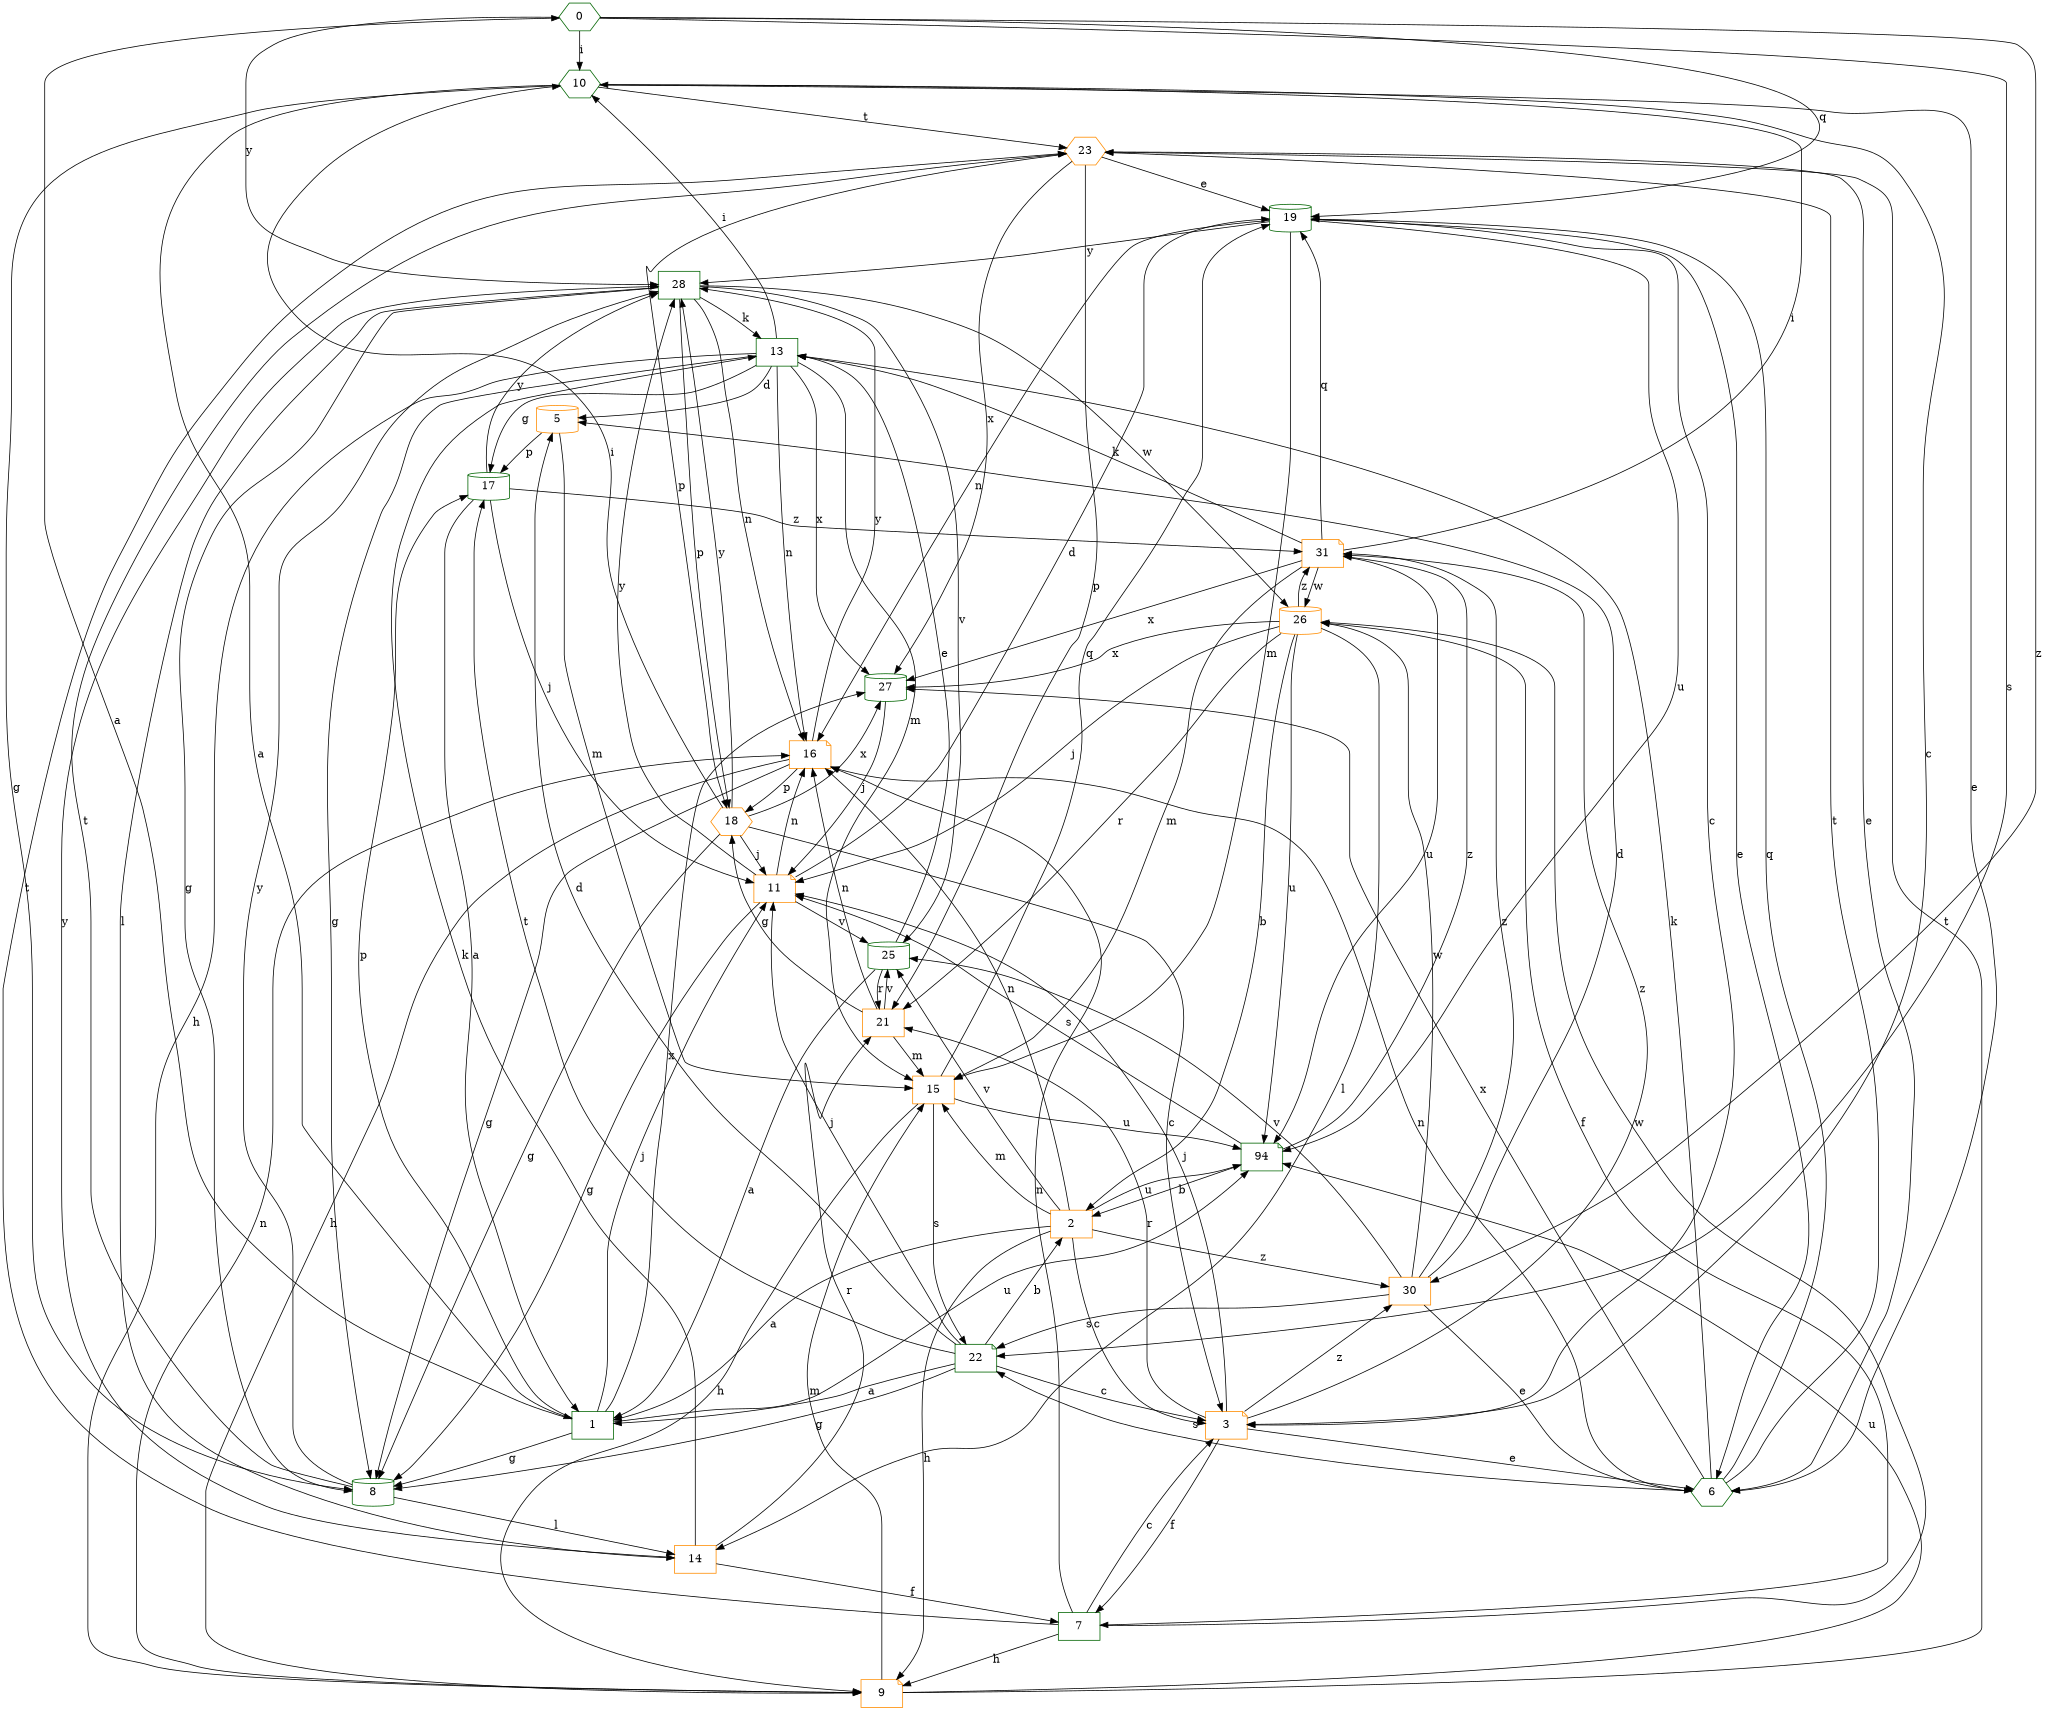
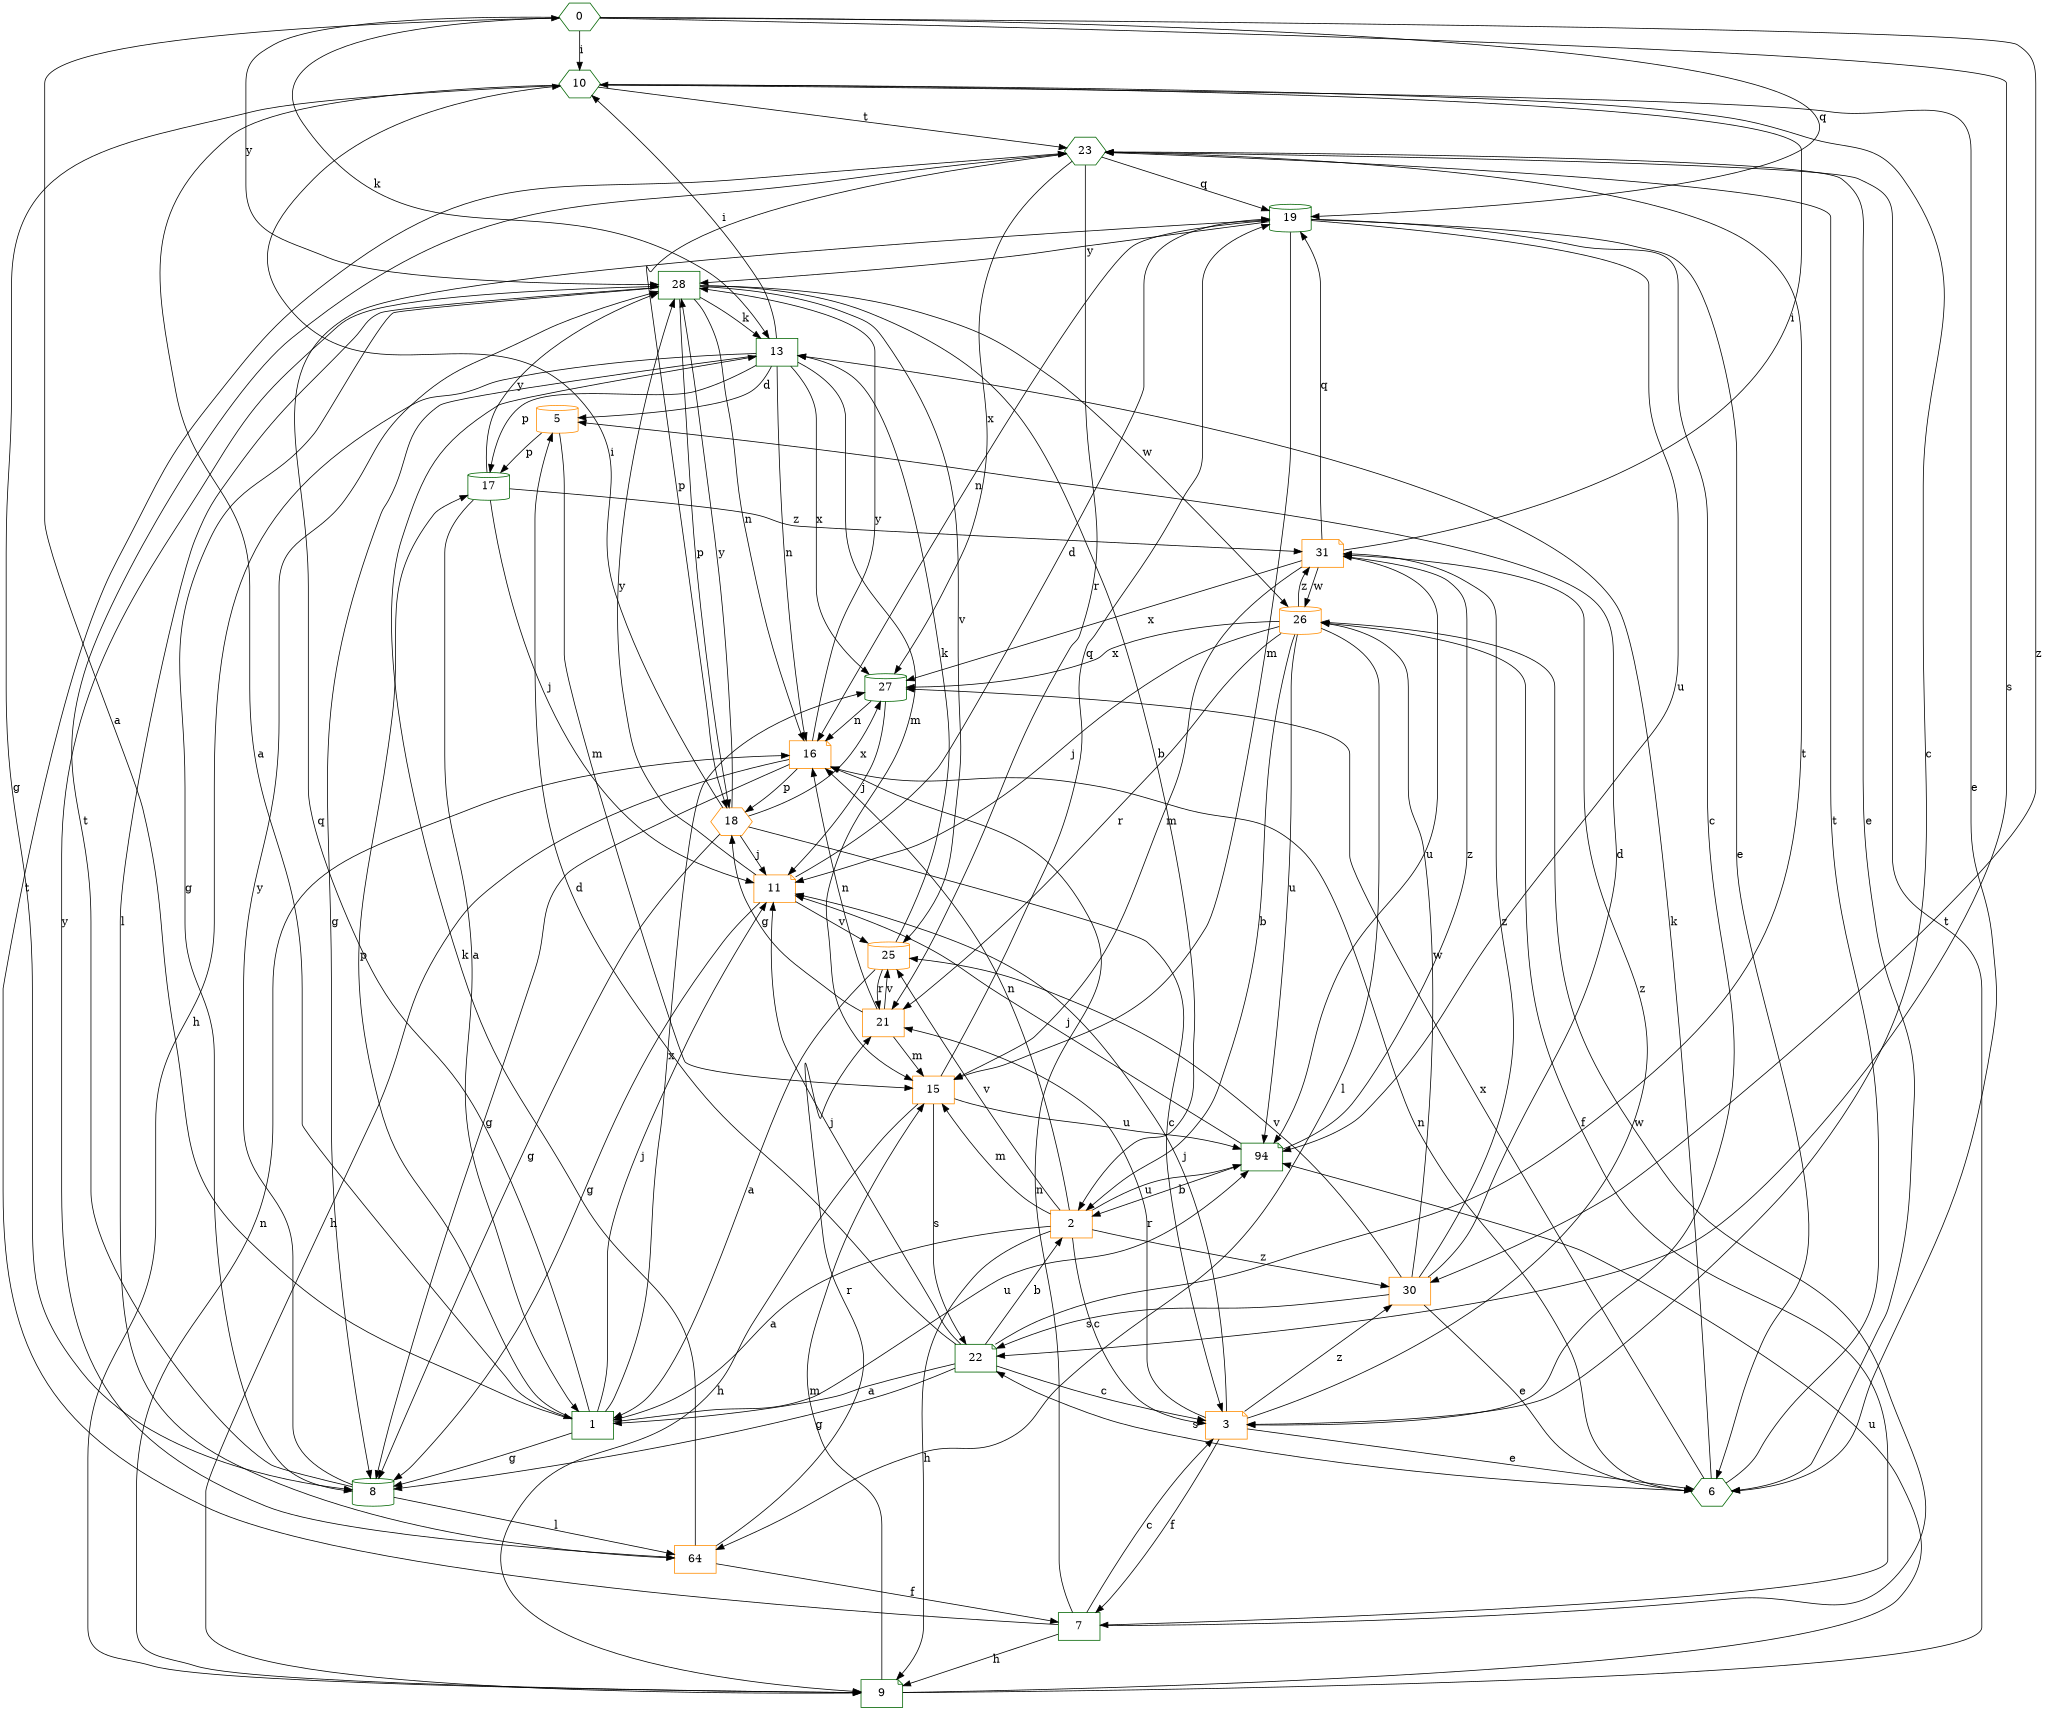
node "23": color darkorange -> darkgreen
edge "23" -> "19": label "e" -> "q"
edge "13" -> "17": label "g" -> "p"
edge "31" -> "13": now "0" -> "13"
edge "23" -> "21": label "p" -> "r"
edge "28" -> "2": added, label "b"
edge "25" -> "13": label "e" -> "k"
edge "6" -> "19": now "1" -> "19"
edge "11" -> "16": now "27" -> "16"
node "25": color darkgreen -> darkorange
edge "94" -> "11": label "s" -> "j"
edge "22" -> "17": now "22" -> "23"
node "14": label "14" -> "64"
node "9": color darkorange -> darkgreen
